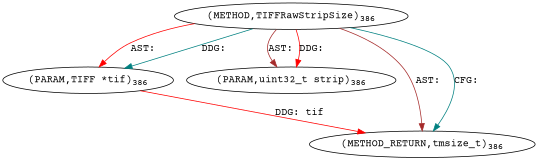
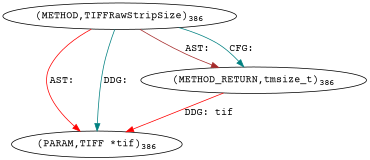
node "(PARAM,uint32_t strip)": removed
edge "(PARAM,TIFF *tif)" -> "(METHOD_RETURN,tmsize_t)": reversed
